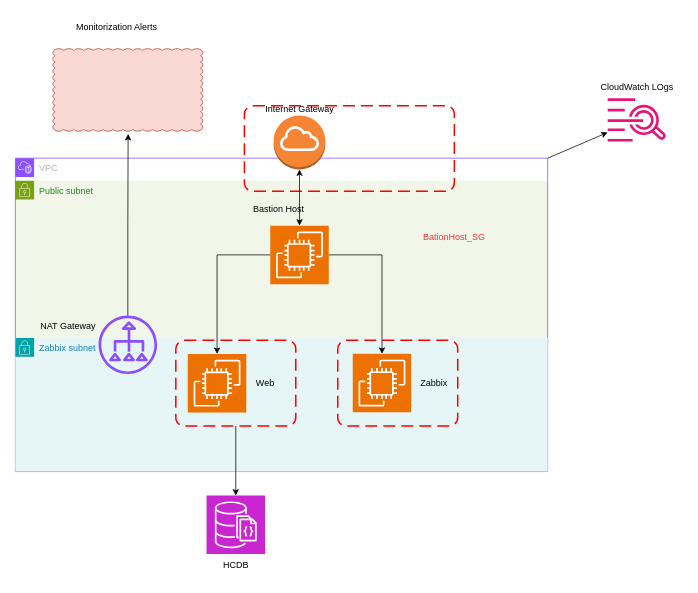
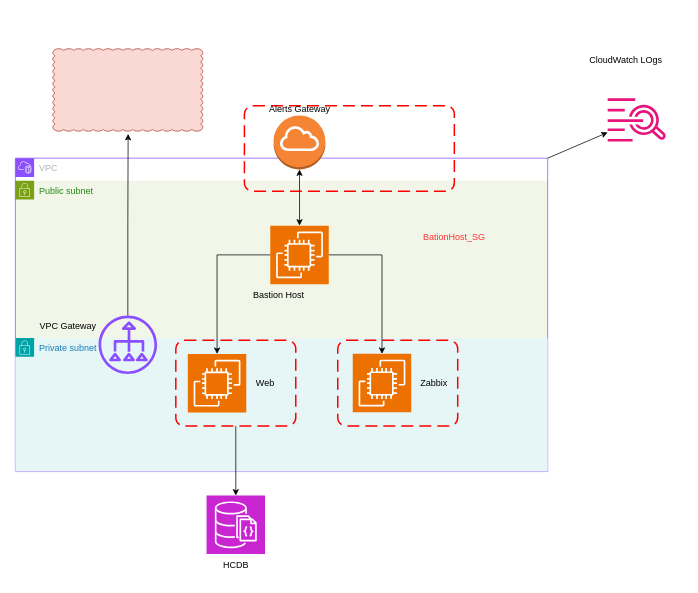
node "Monitorization Alerts": removed
node "CloudWatch LOgs": moved (637, 87) -> (626, 60)
node "Internet Gateway": label "Internet Gateway" -> "Alerts Gateway"
node "Bastion Host": moved (278, 209) -> (278, 295)
node "NAT Gateway": label "NAT Gateway" -> "VPC Gateway"
node "Zabbix subnet": label "Zabbix subnet" -> "Private subnet"
